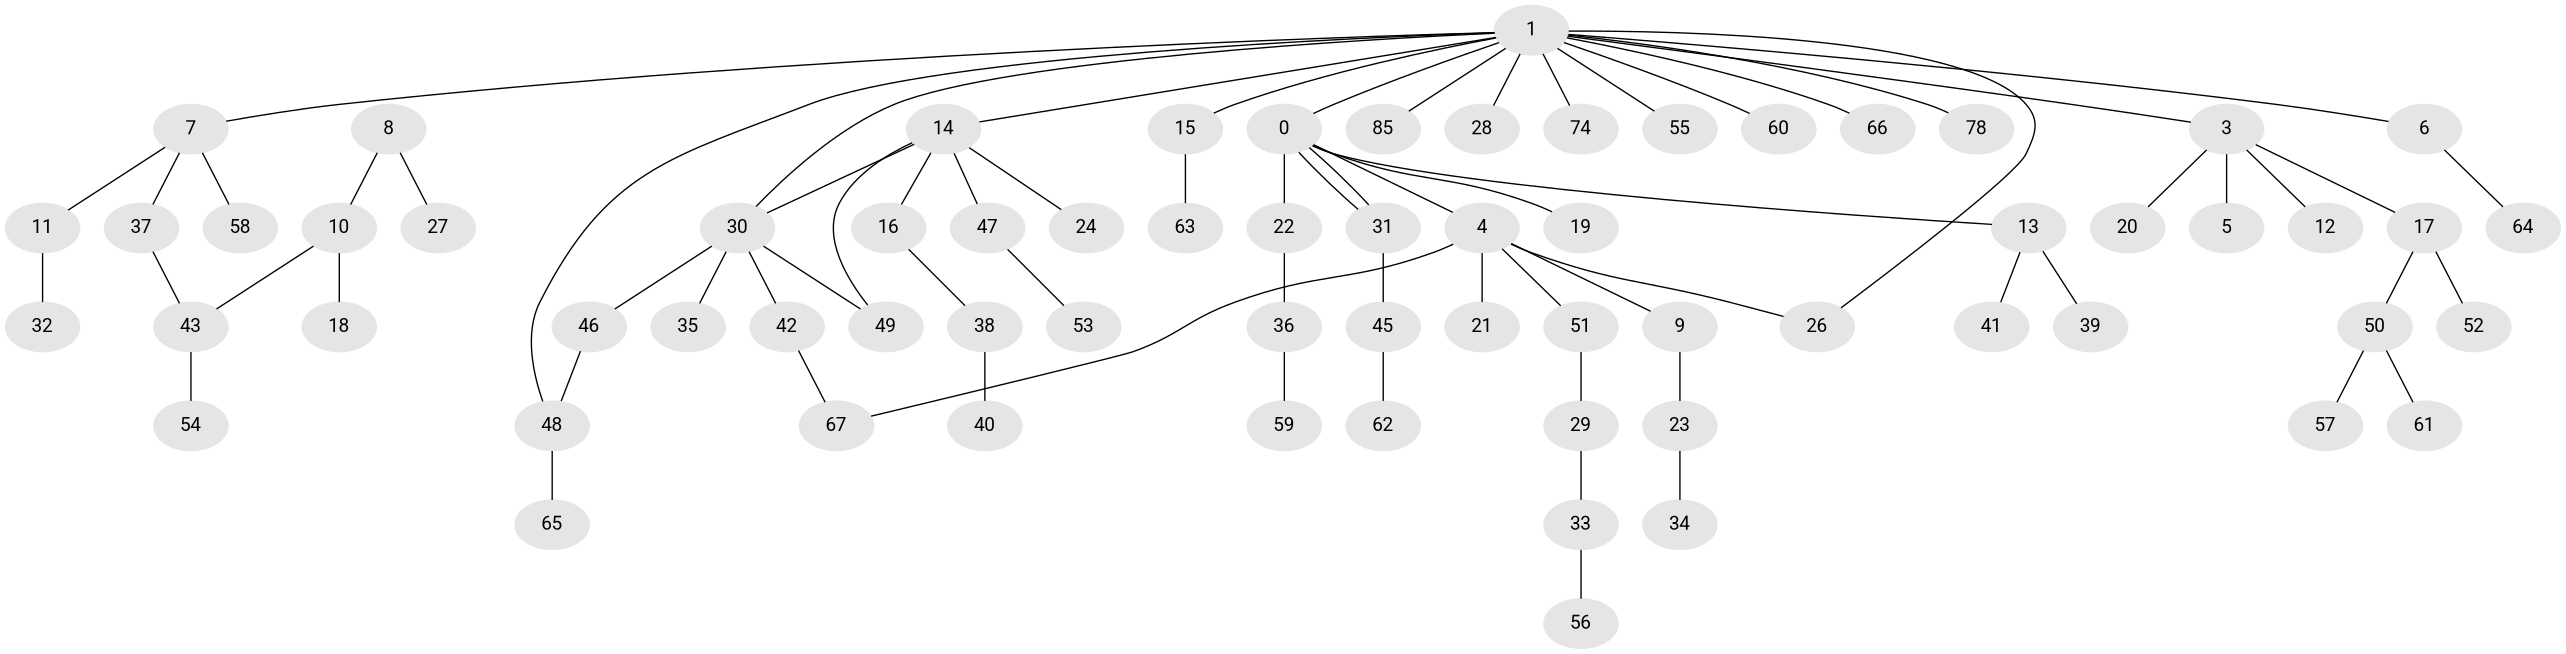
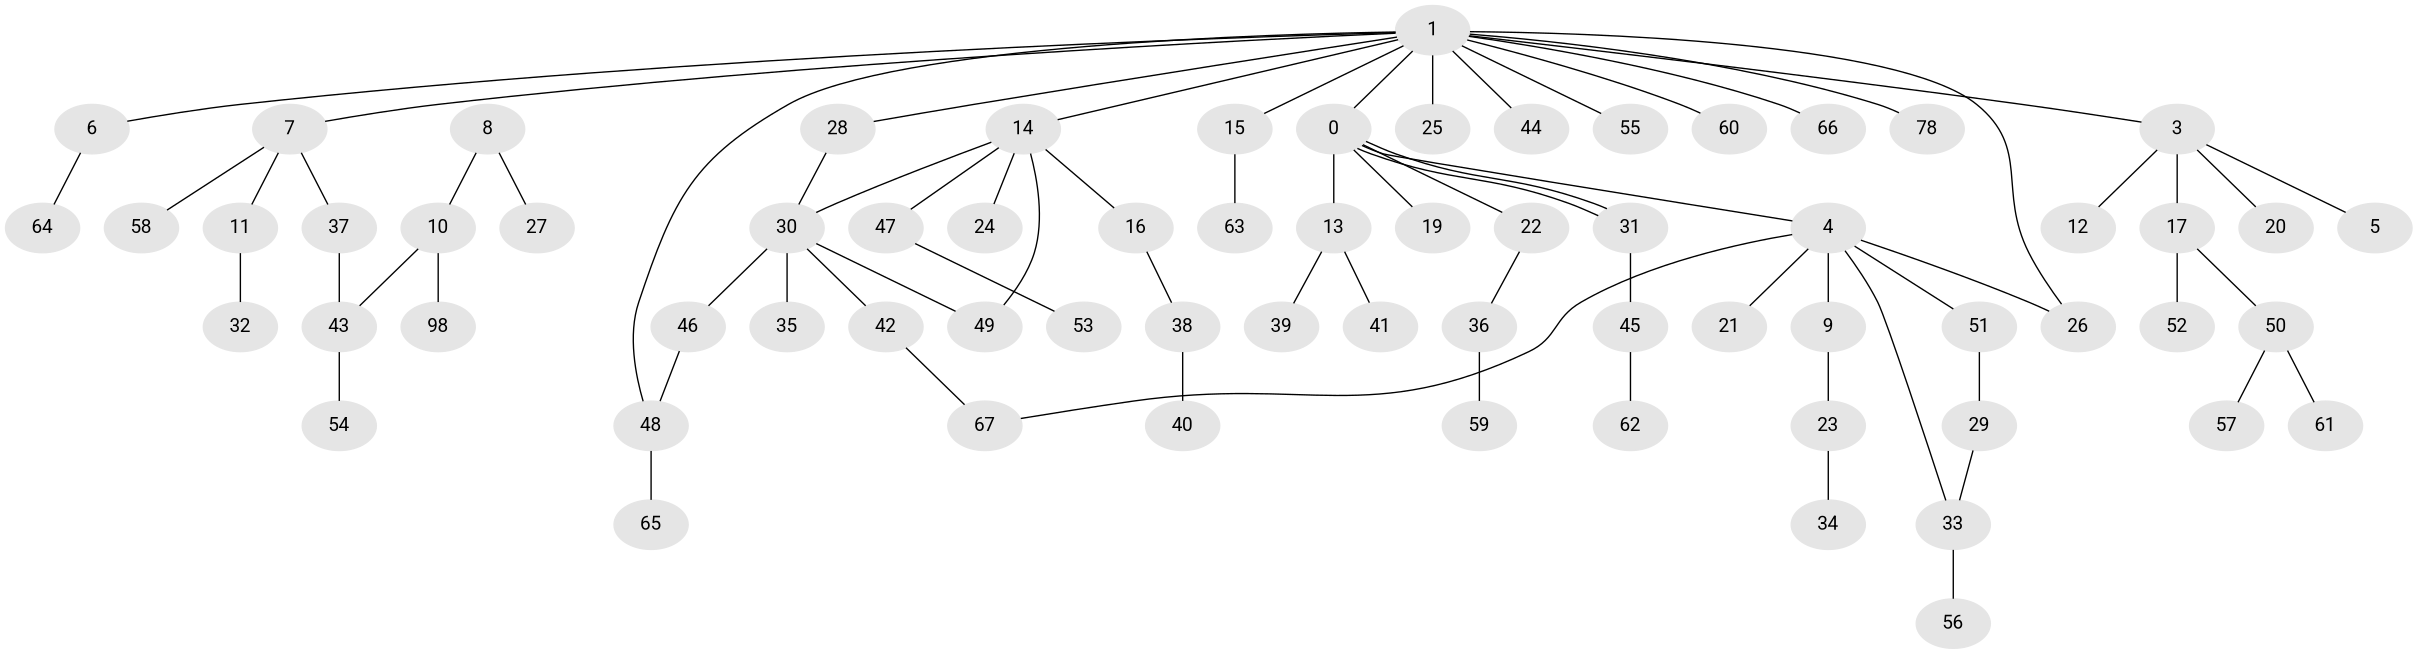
edge "1" -- "30": now "28" -- "30"
node "85": label "85" -> "25"
node "74": label "74" -> "44"
node "18": label "18" -> "98"
edge "4" -- "33": added
